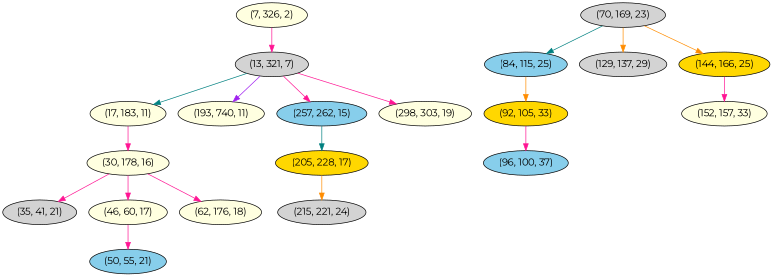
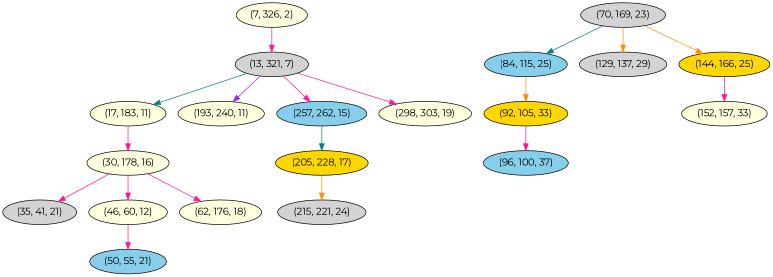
node "(193, 740, 11)": label "(193, 740, 11)" -> "(193, 240, 11)"
node "(46, 60, 17)": label "(46, 60, 17)" -> "(46, 60, 12)"
